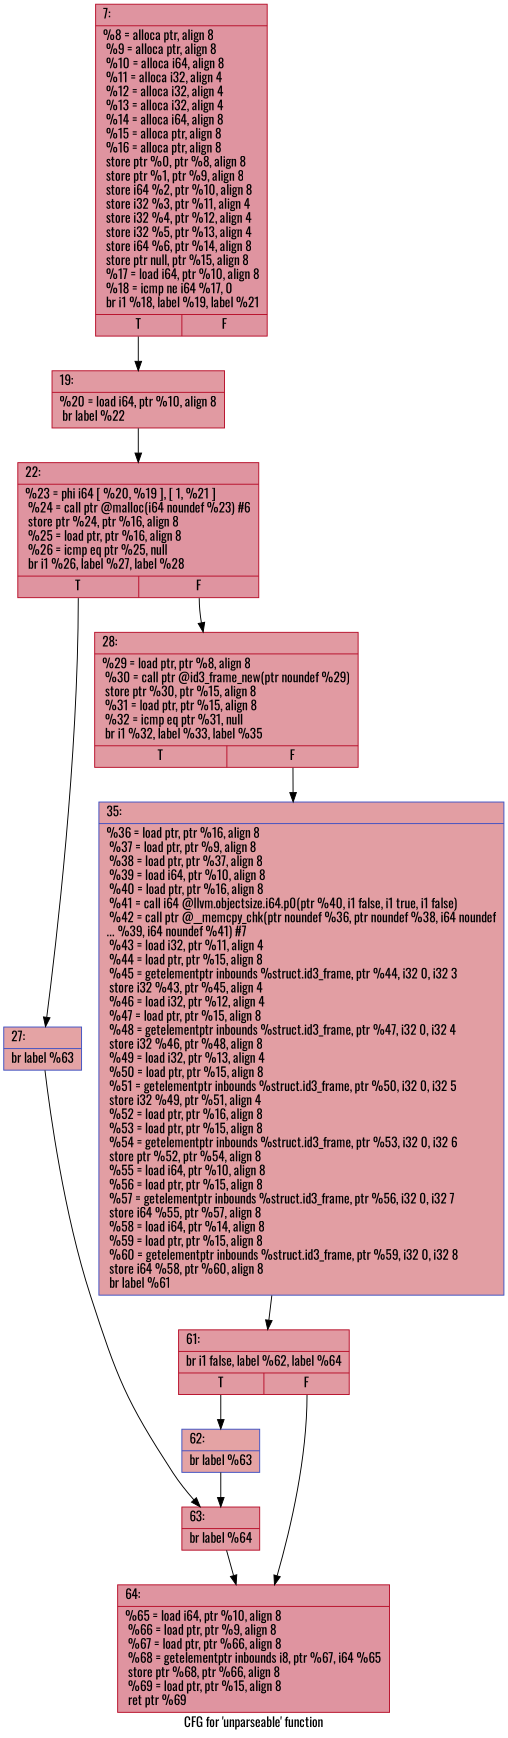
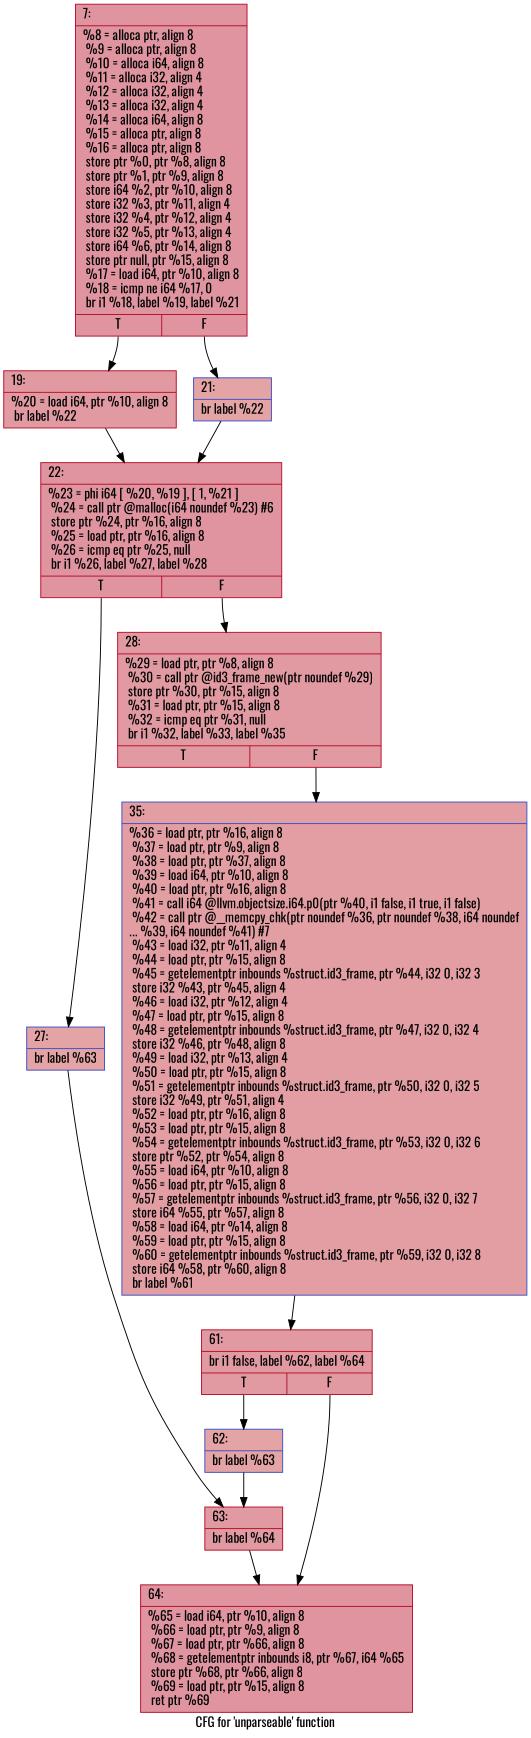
node "21:": added
